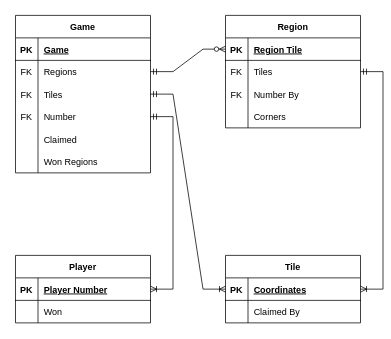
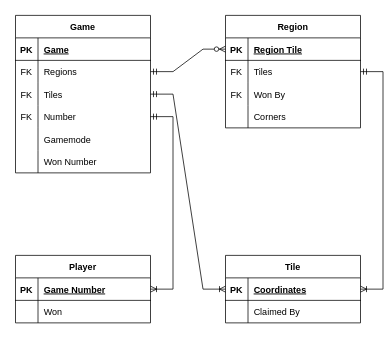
node "Number By": label "Number By" -> "Won By"
node "Claimed": label "Claimed" -> "Gamemode"
node "Won Regions": label "Won Regions" -> "Won Number"
node "Player Number": label "Player Number" -> "Game Number"
